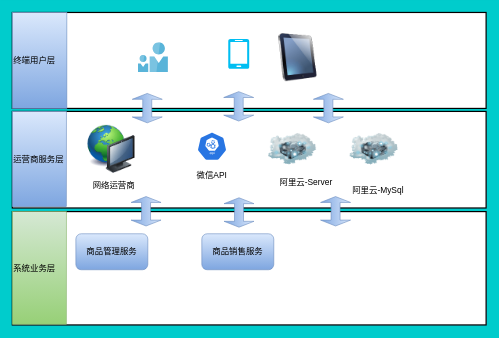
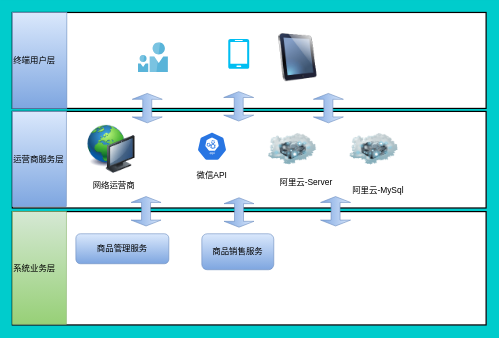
node "商品管理服务": size 72x36 -> 93x30
